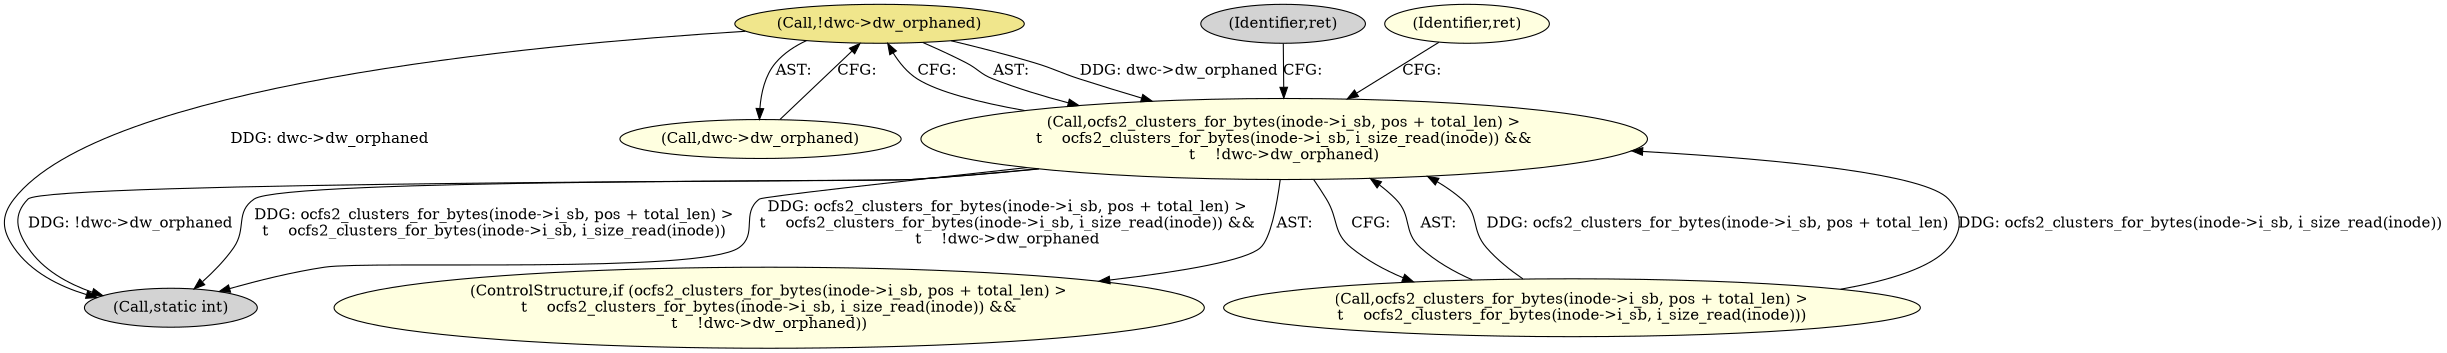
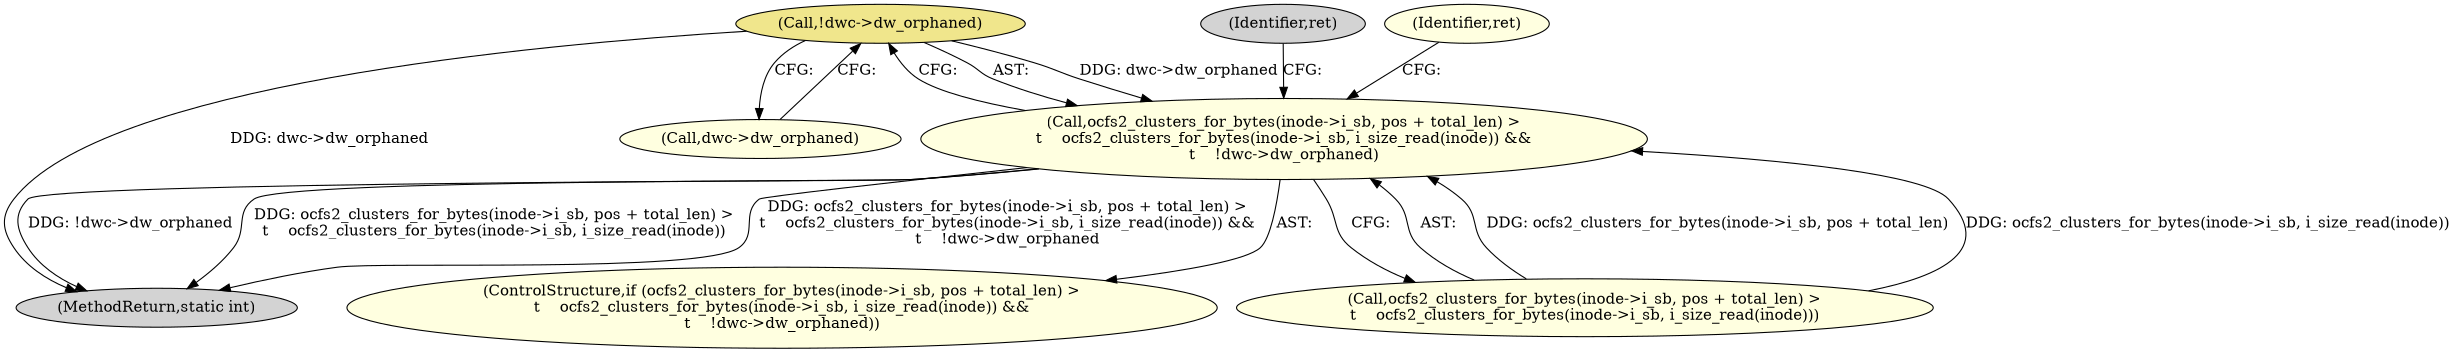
edge "(Call,!dwc->dw_orphaned)" -> "(Call,dwc->dw_orphaned)": label "AST: " -> "CFG: "
node "(Call,static int)": label "(Call,static int)" -> "(MethodReturn,static int)"
